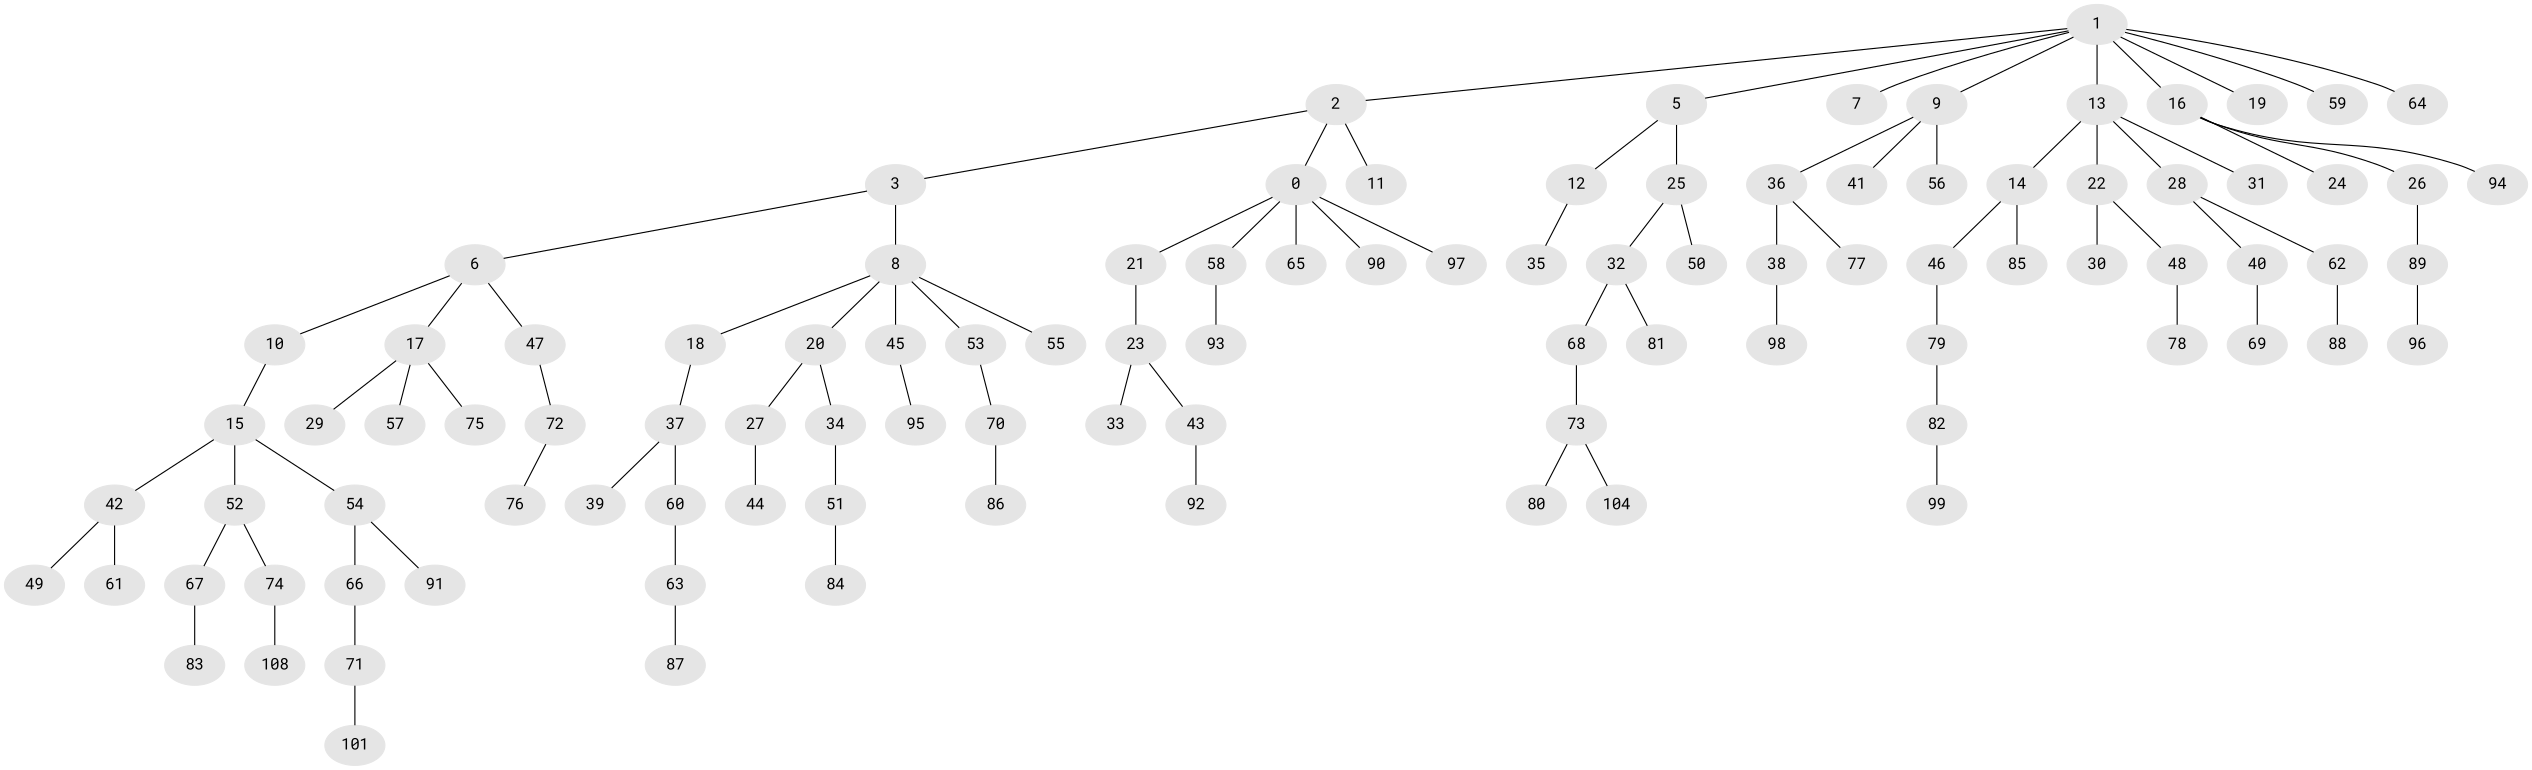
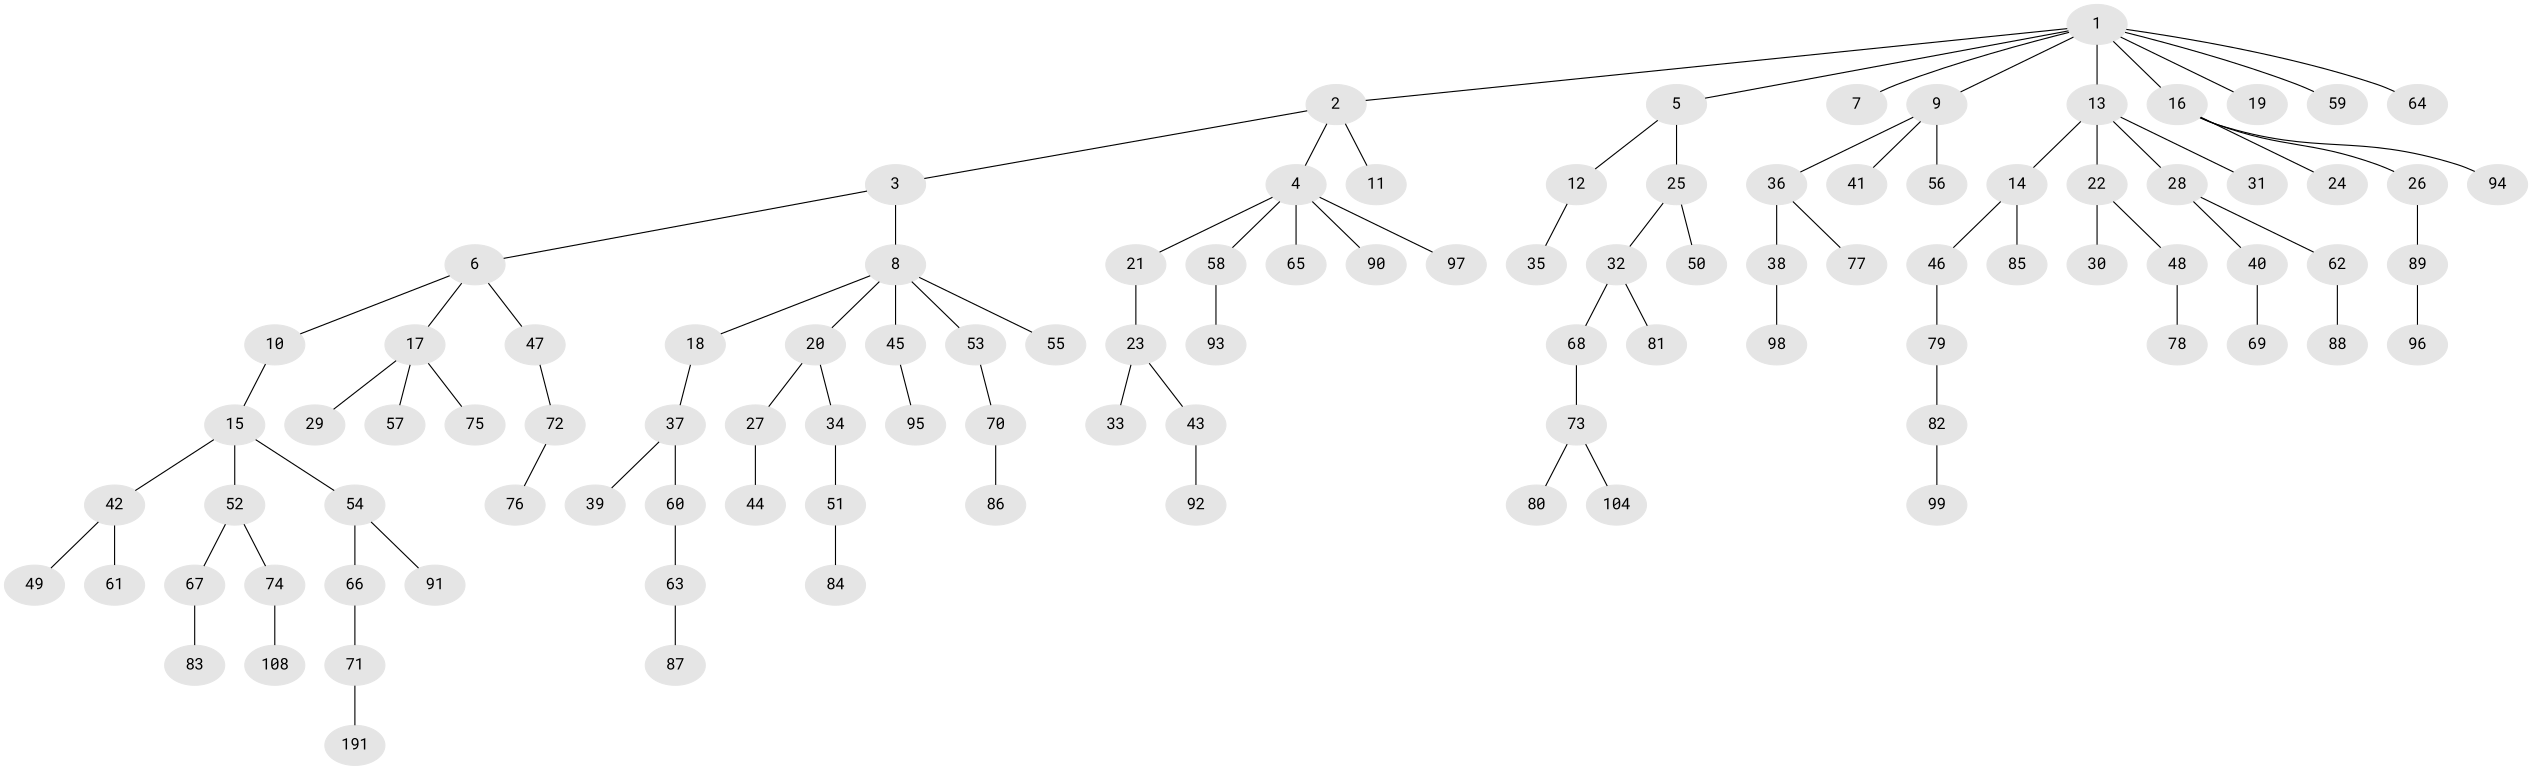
node "0": label "0" -> "4"
node "101": label "101" -> "191"
